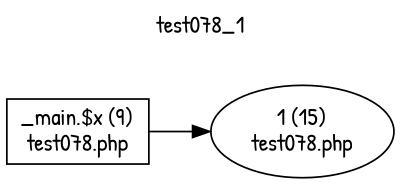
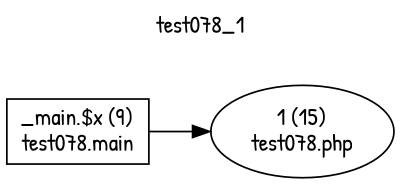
node "_main.$x (9) test078.php": label "_main.$x (9) test078.php" -> "_main.$x (9) test078.main"
